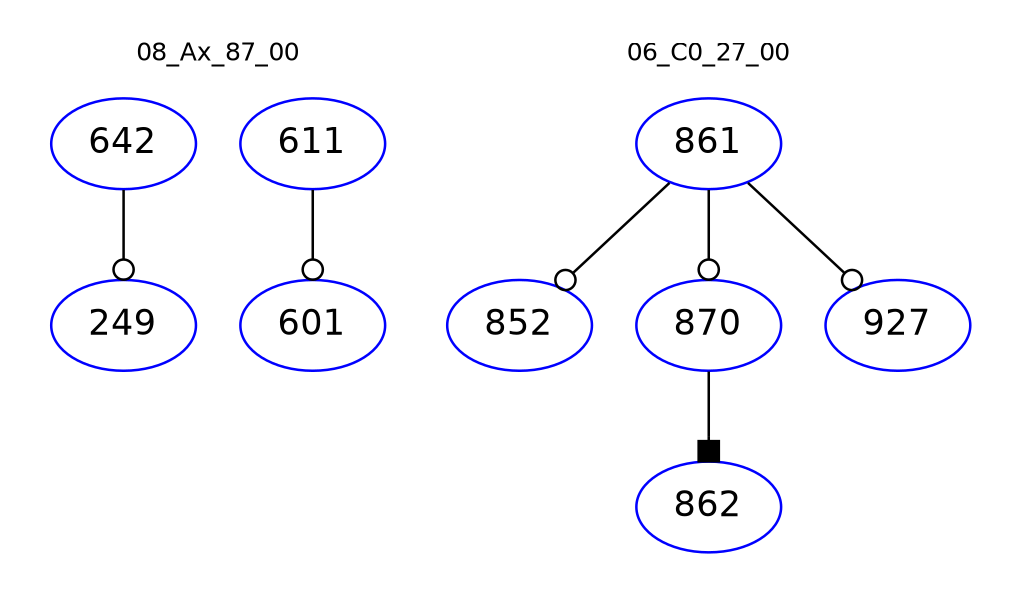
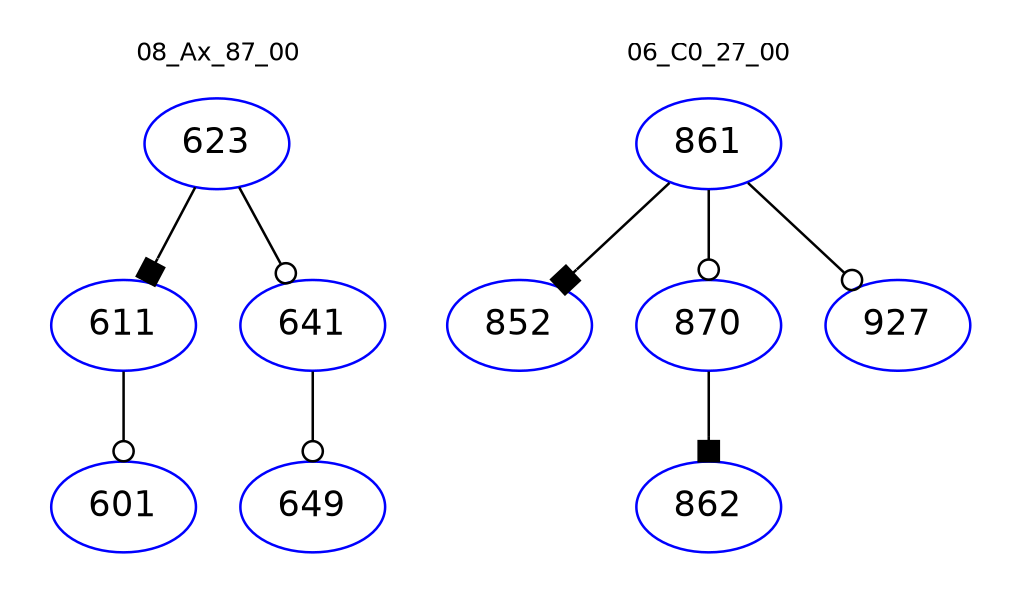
node "642": label "642" -> "641"
node "623": added
edge "861" -> "852": arrowhead odot -> box
node "249": label "249" -> "649"
